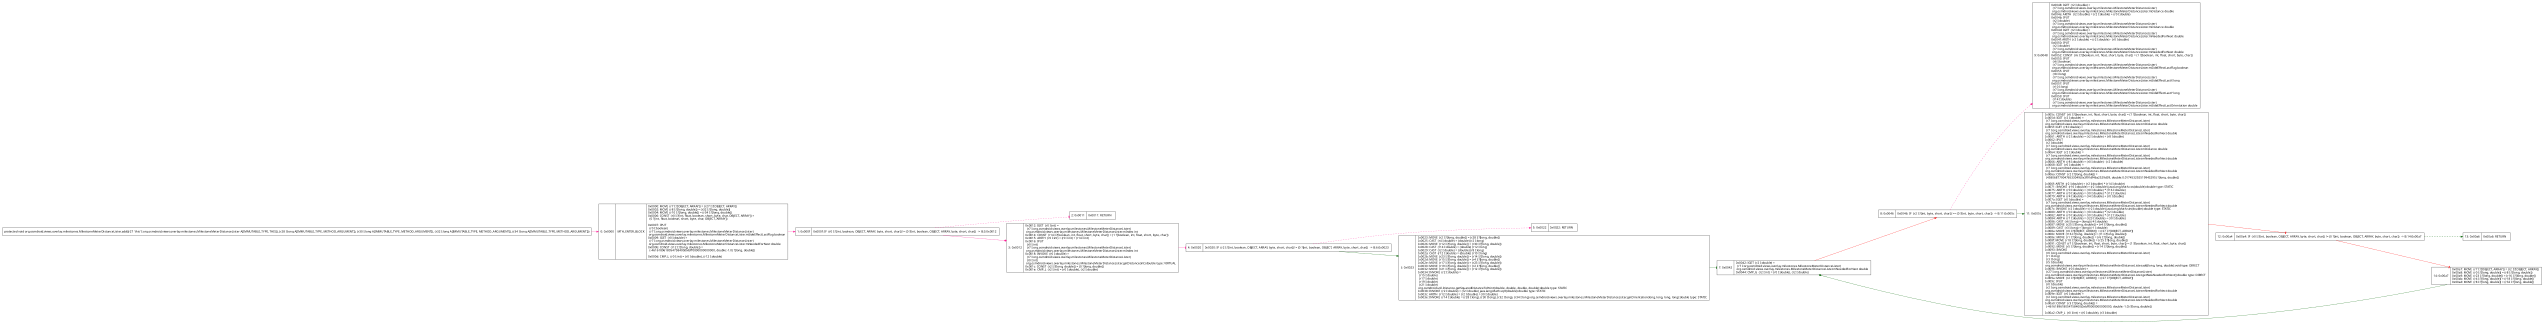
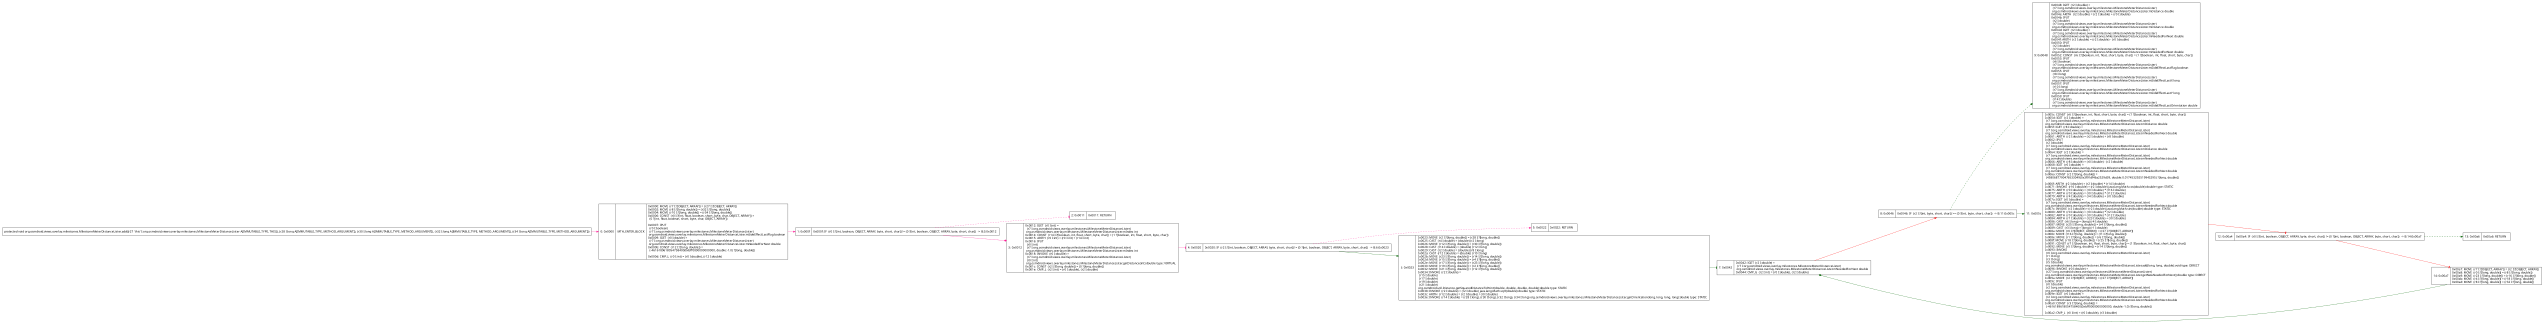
edge "8: 0x0046" -> "9: 0x0048": color deeppink -> darkgreen
